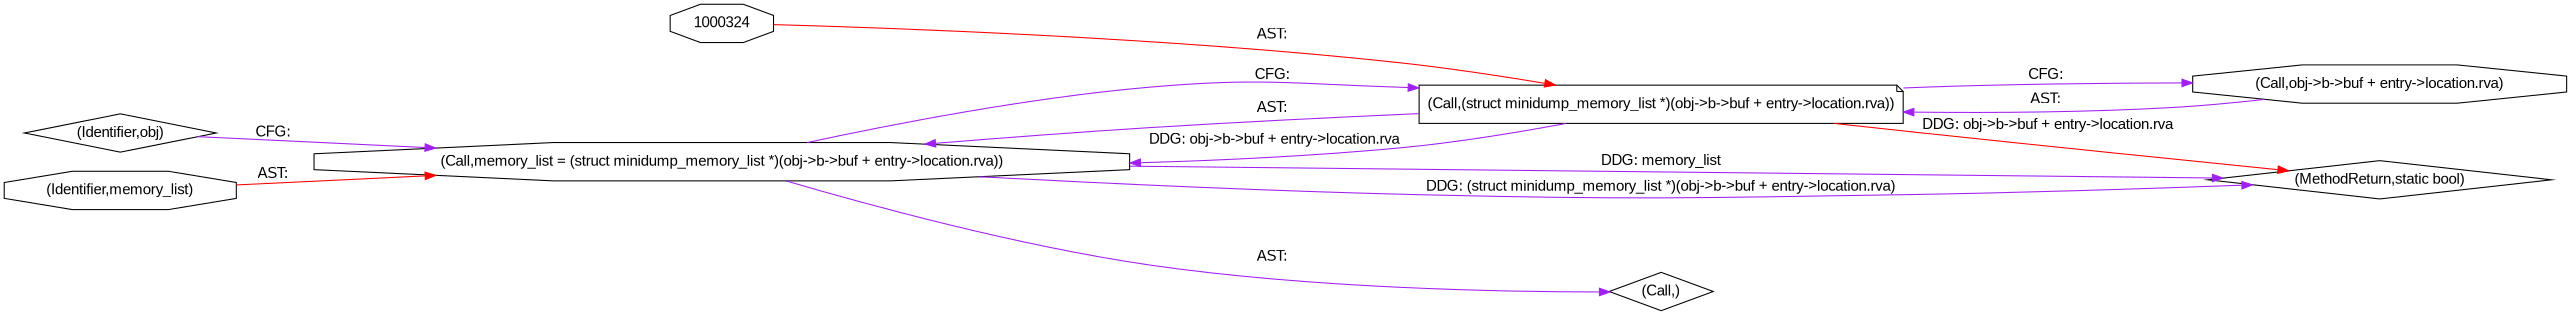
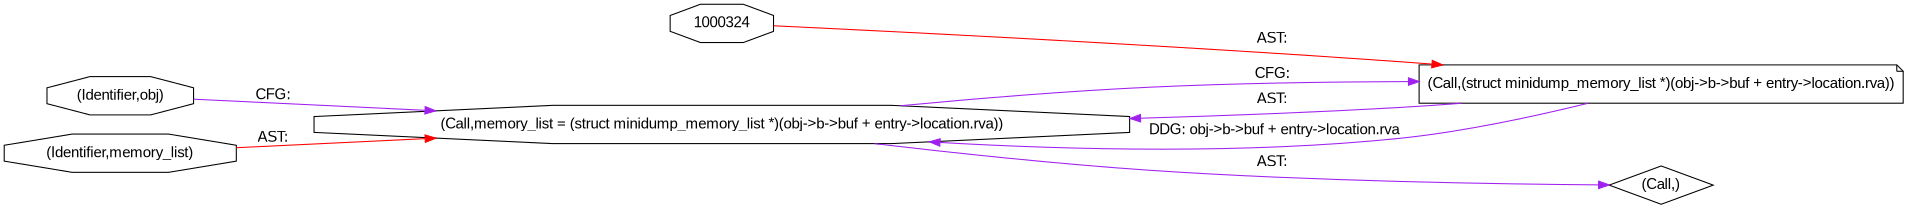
node "(Call,obj->b->buf + entry->location.rva)": removed
node "(Identifier,obj)": shape diamond -> octagon
node "(MethodReturn,static bool)": removed
